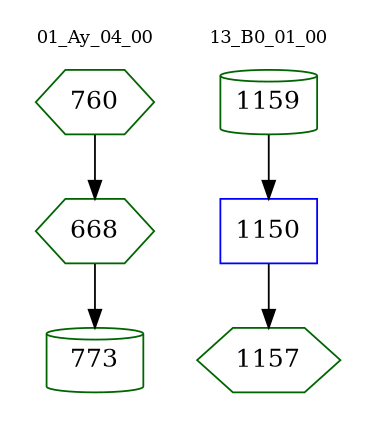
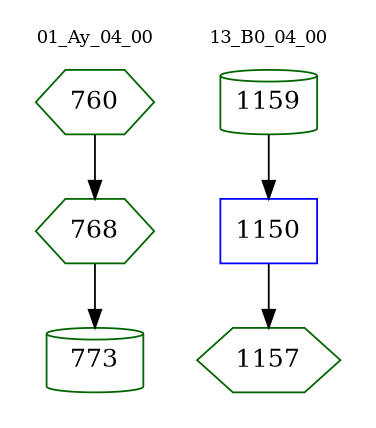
cluster "13_B0_01_00": label "13_B0_01_00" -> "13_B0_04_00"
node "668": label "668" -> "768"
